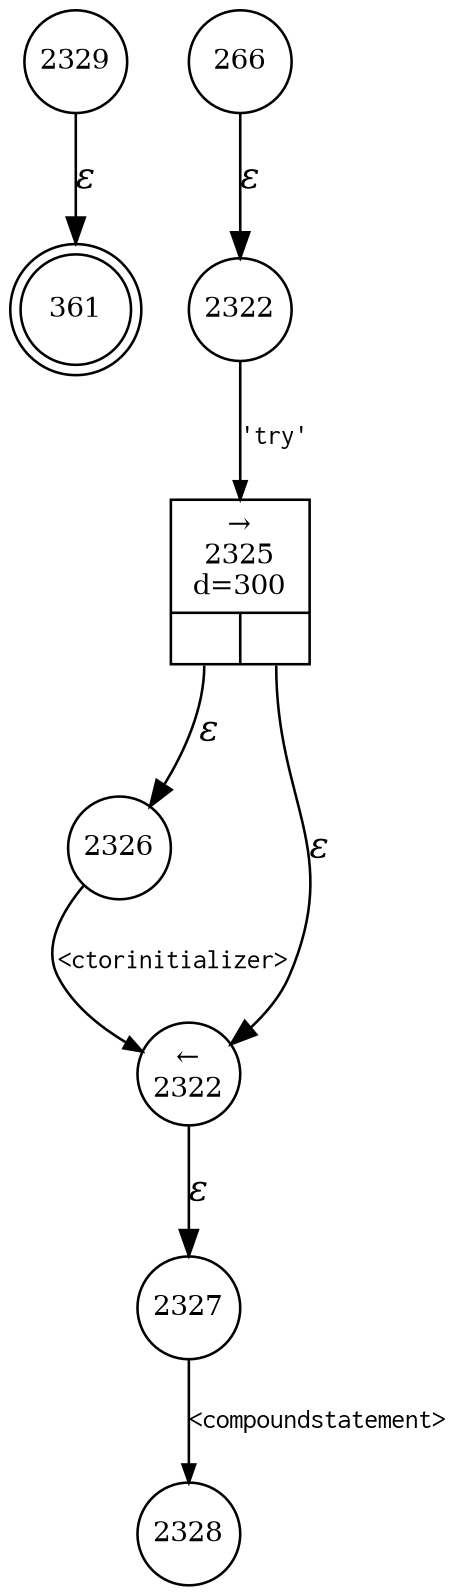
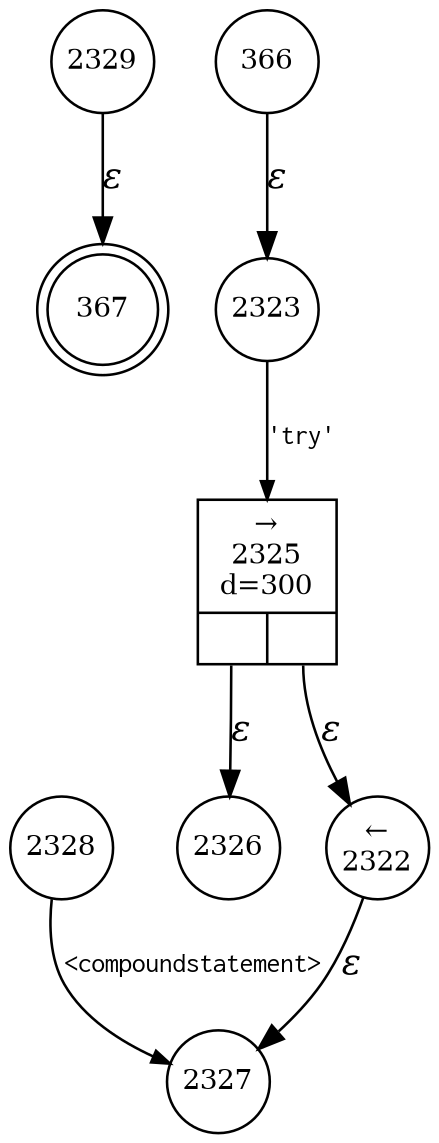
node "266": label "266" -> "366"
node "361": label "361" -> "367"
node "2322": label "2322" -> "2323"
edge "2326" -> "← 2322": removed, label "<ctorinitializer>"
edge "2327" -> "2328": reversed
